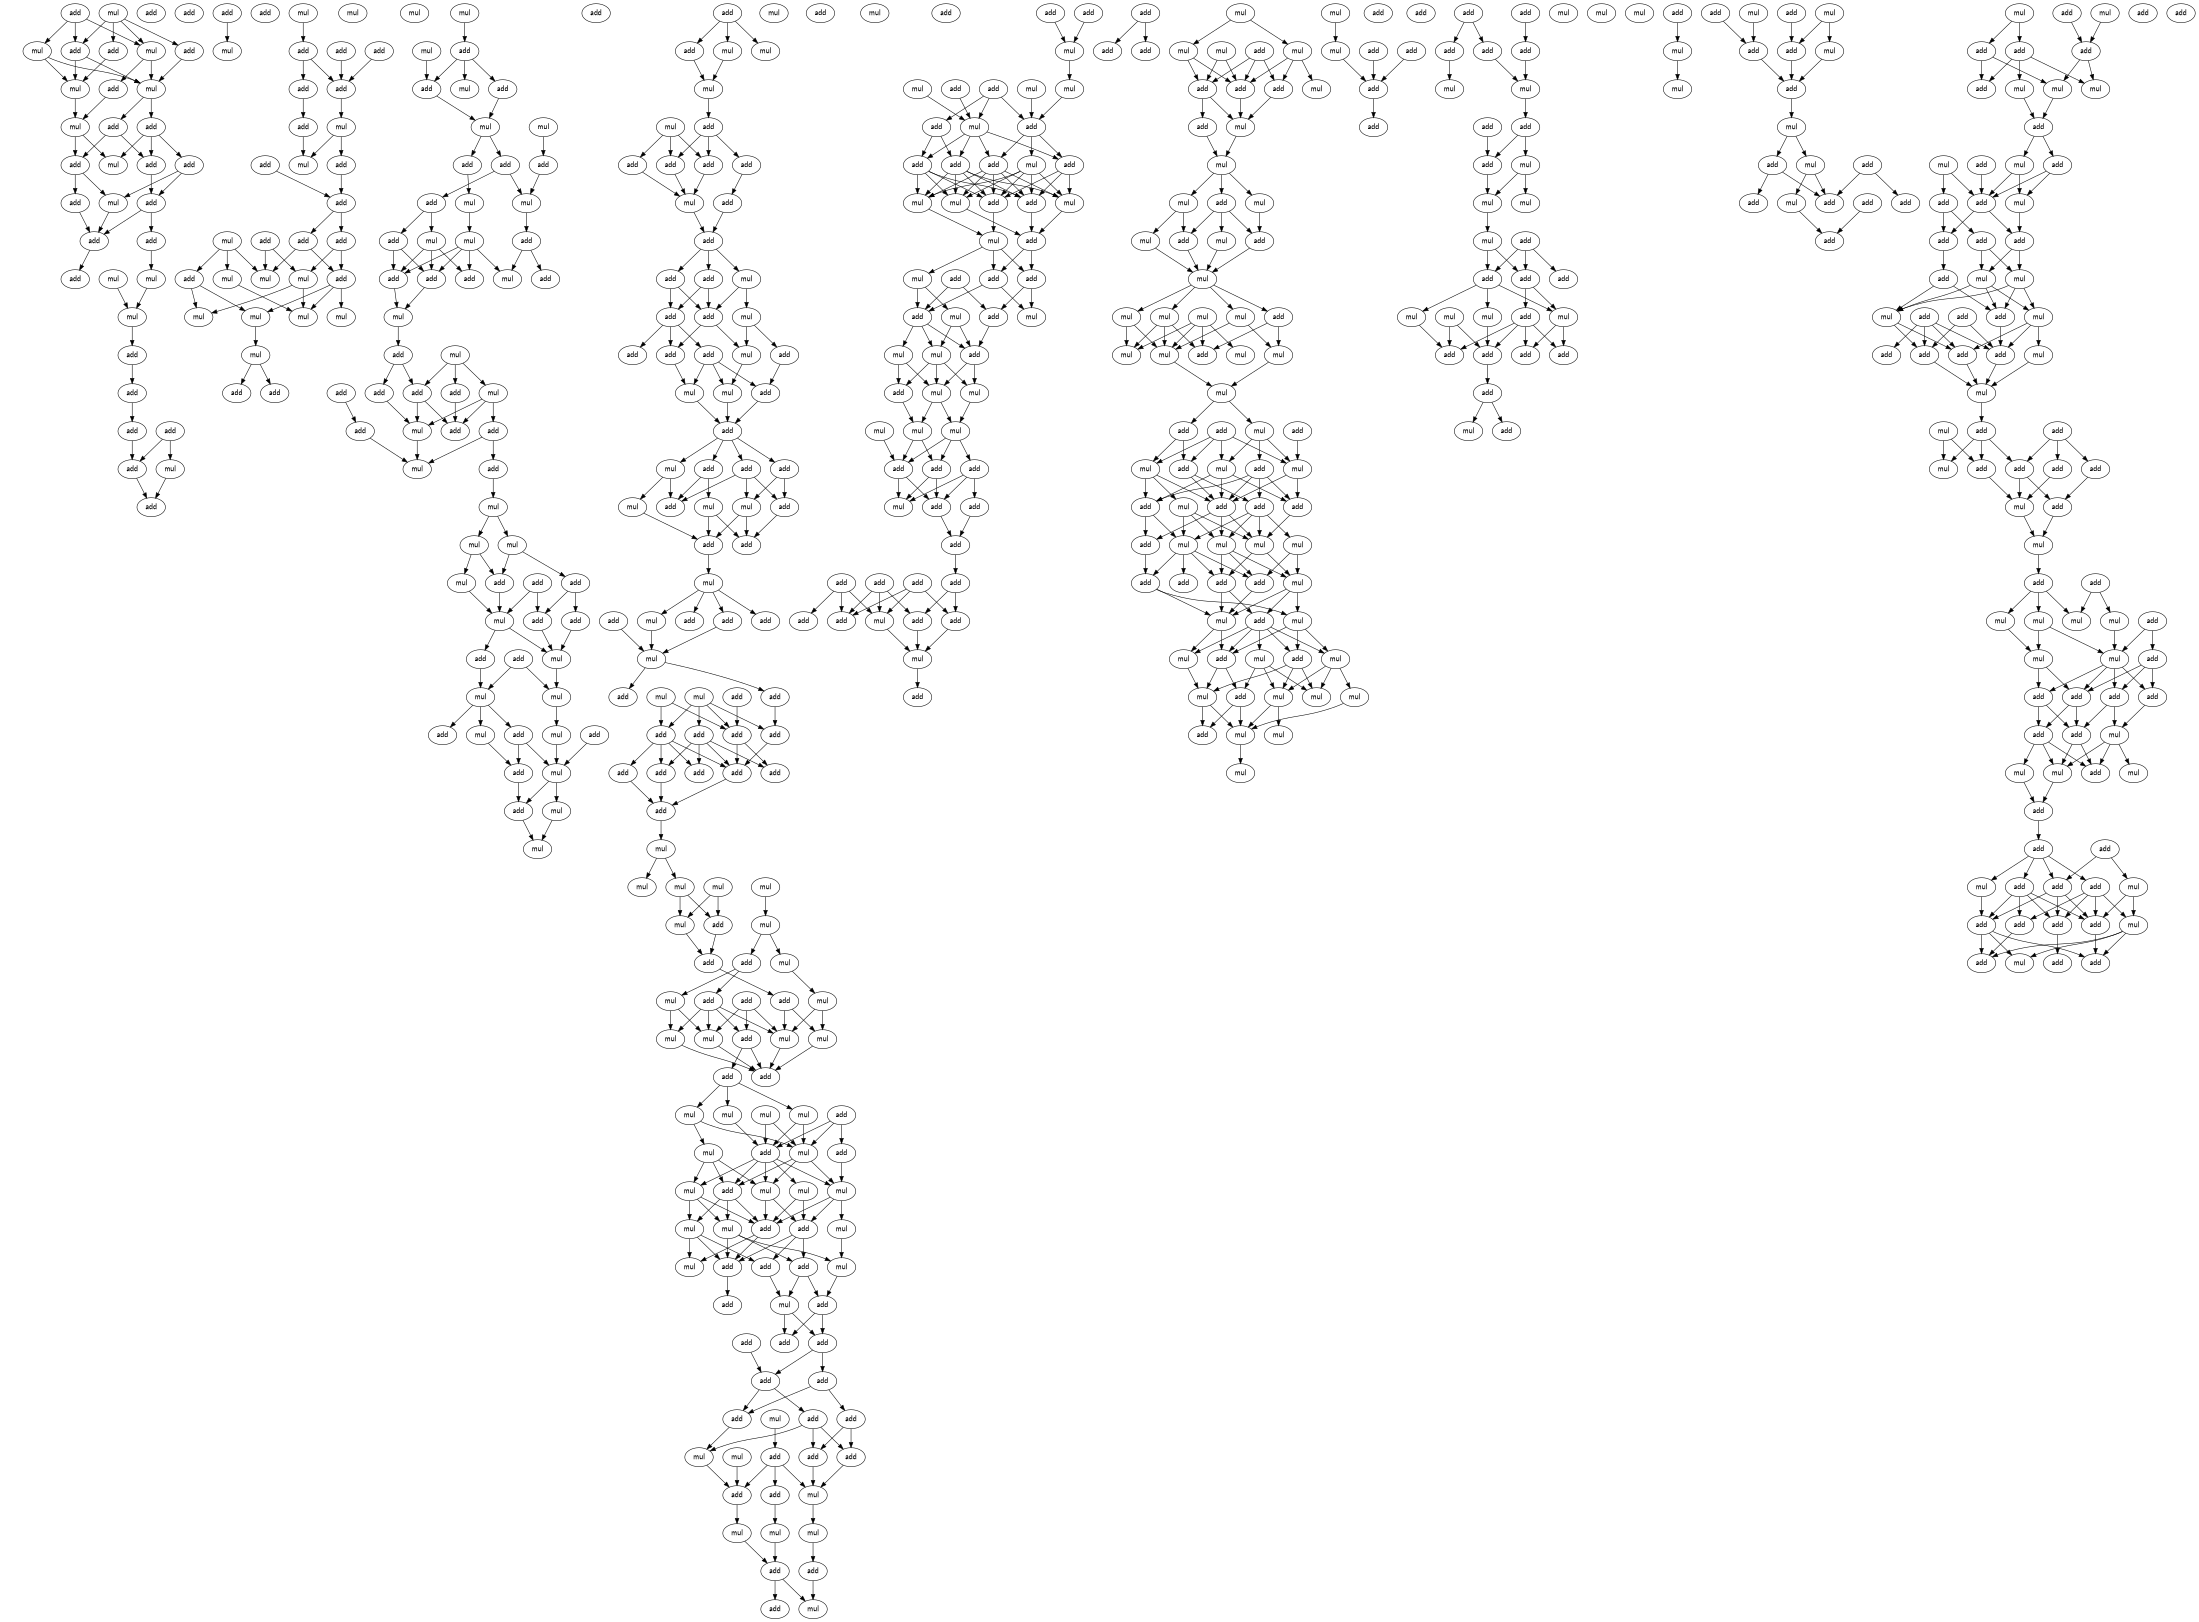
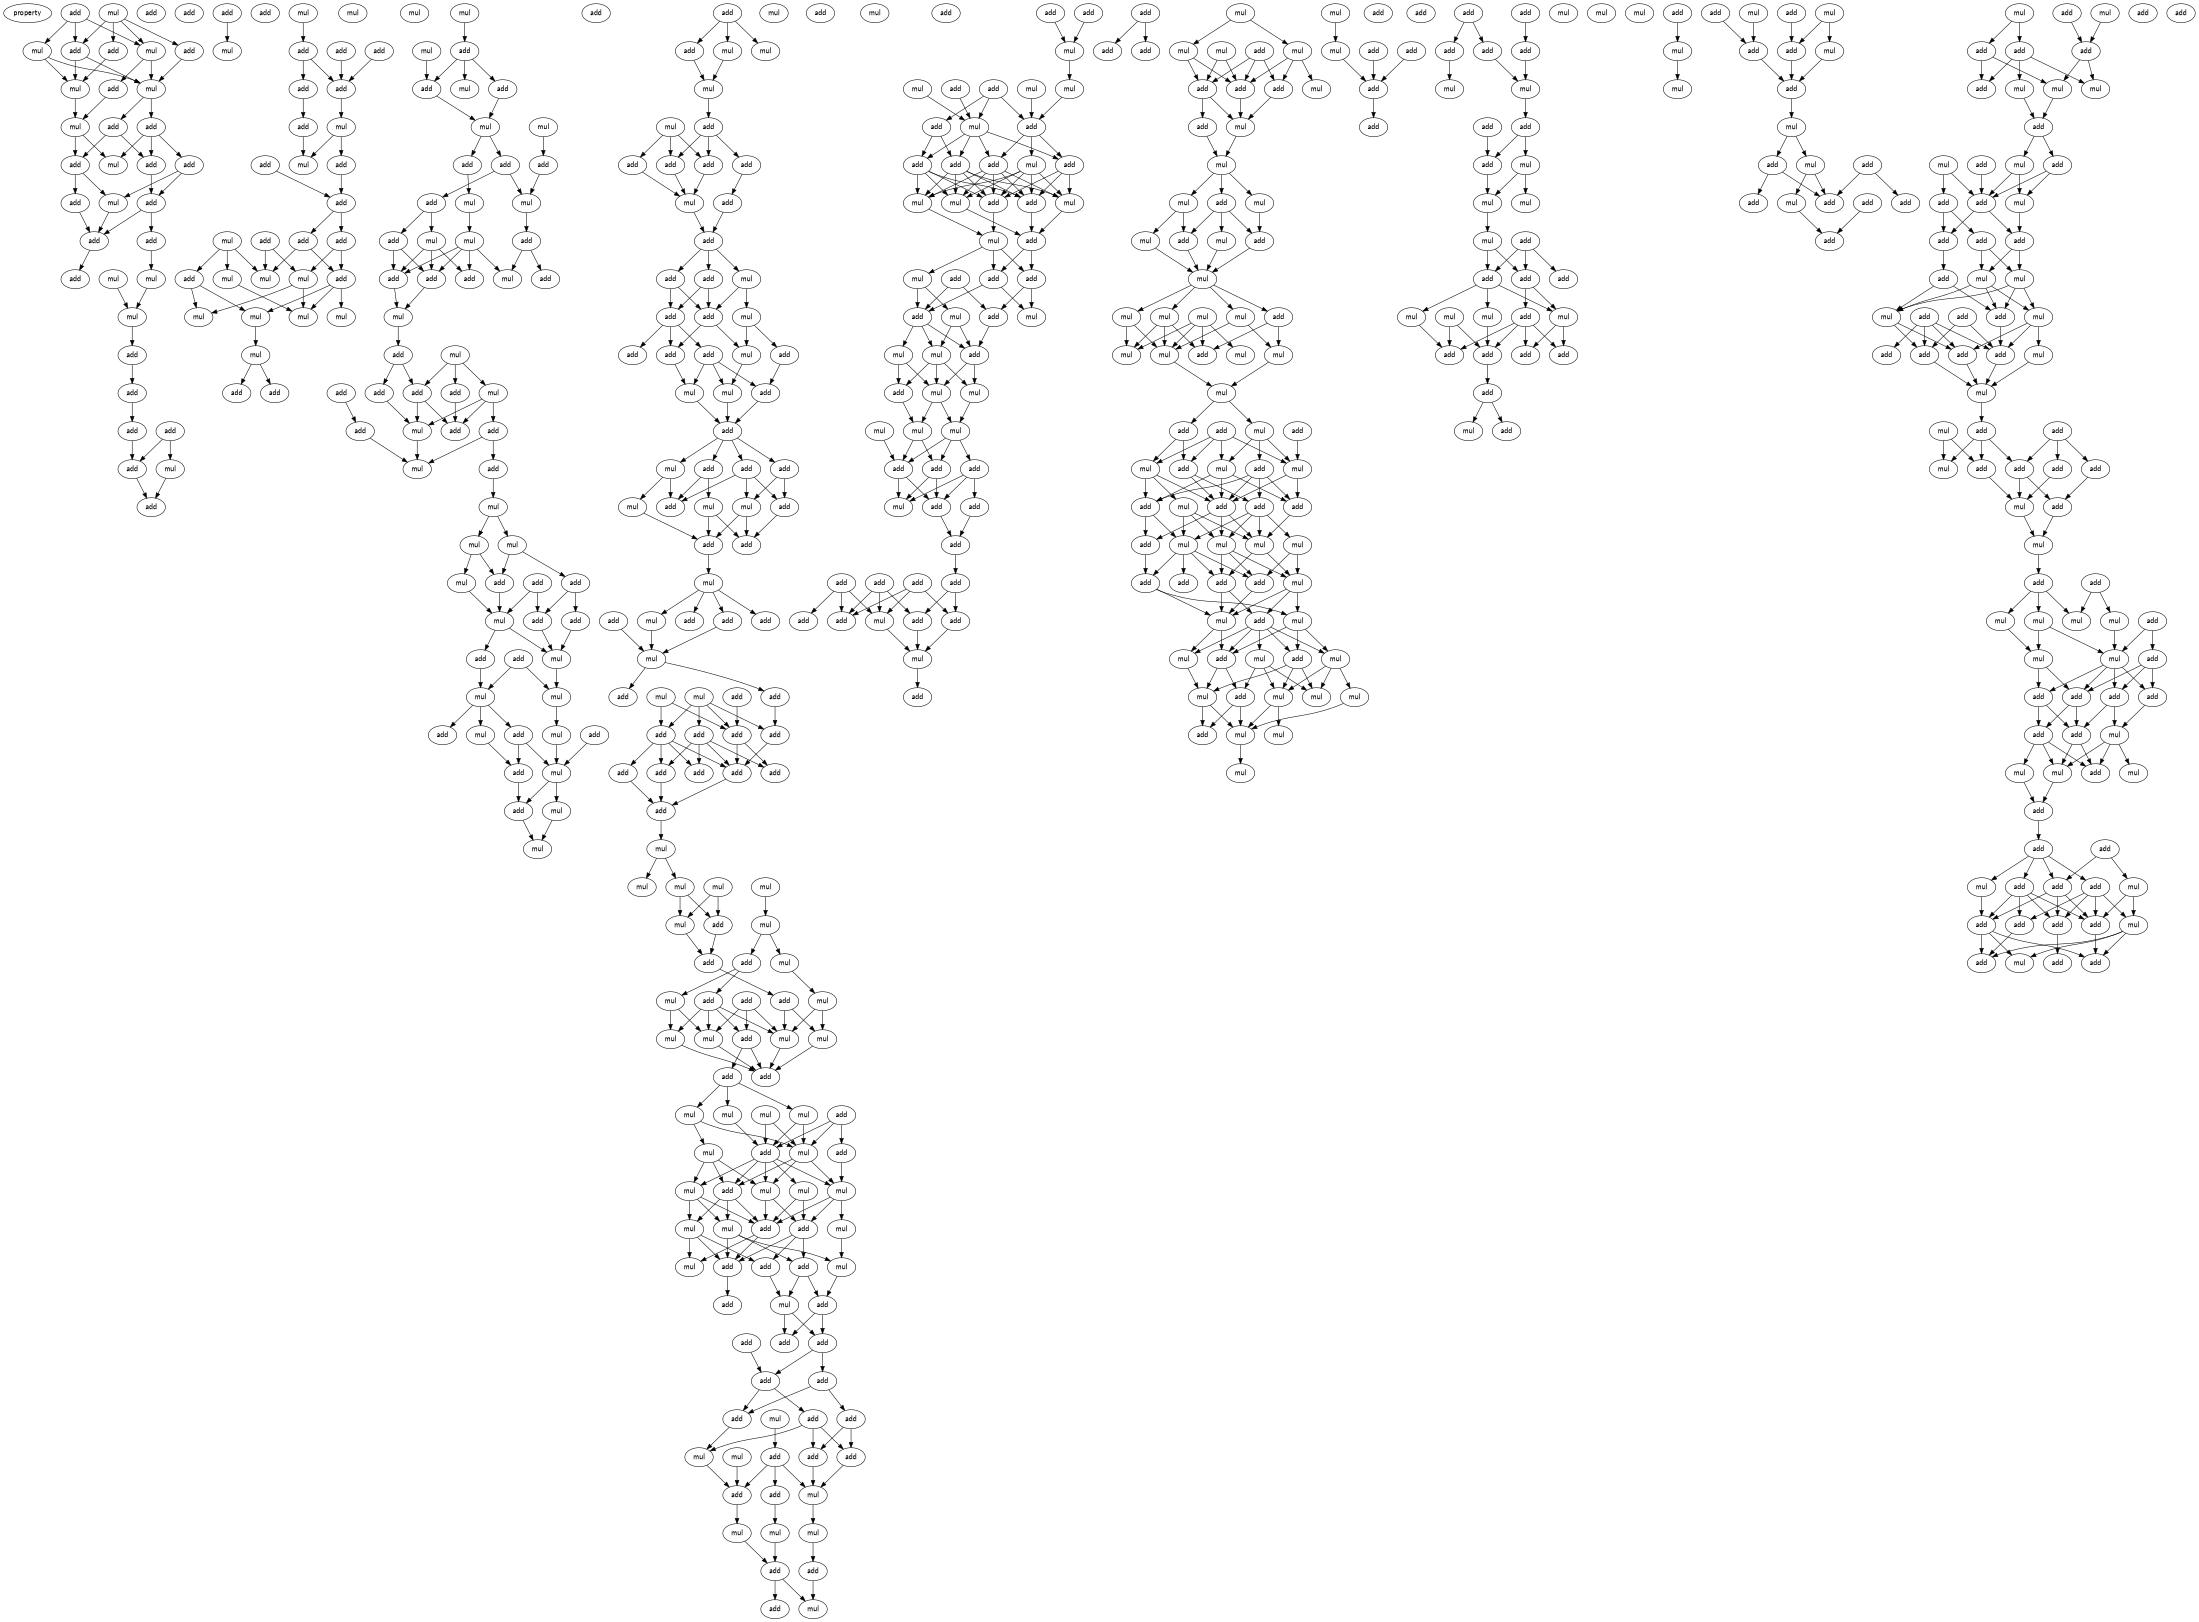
node "property": added
